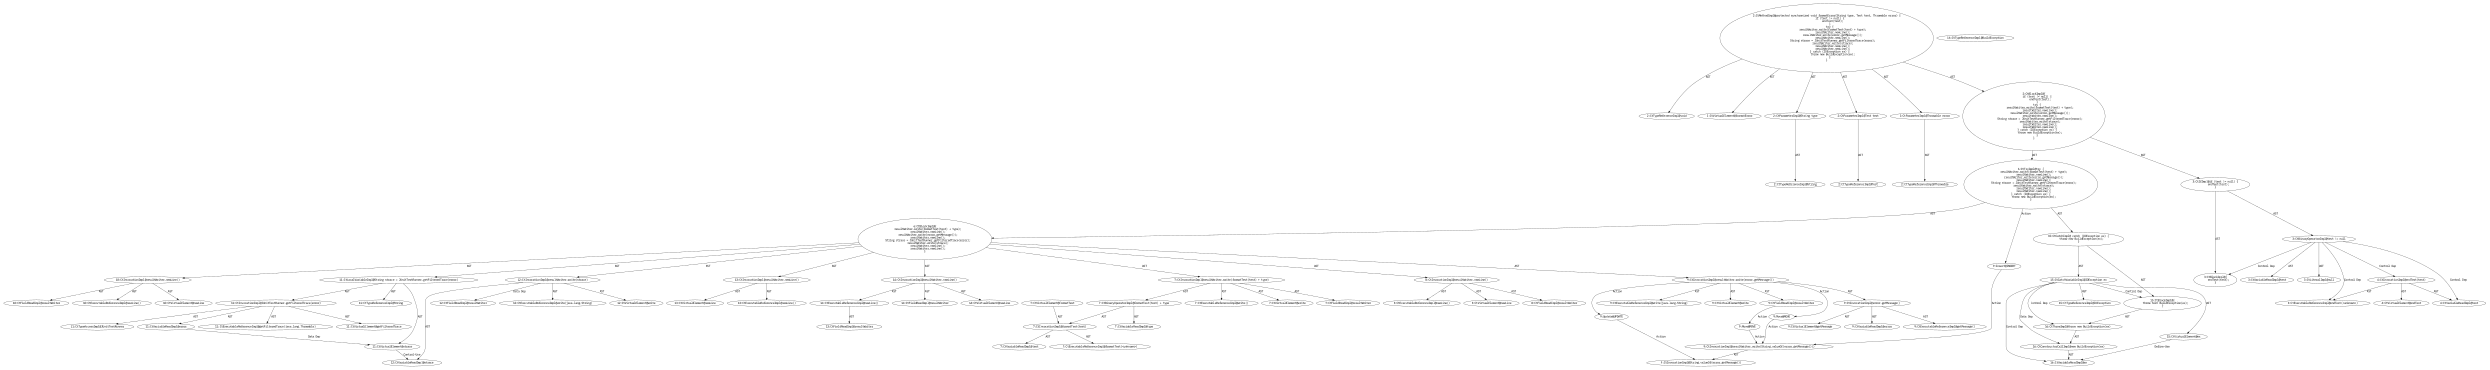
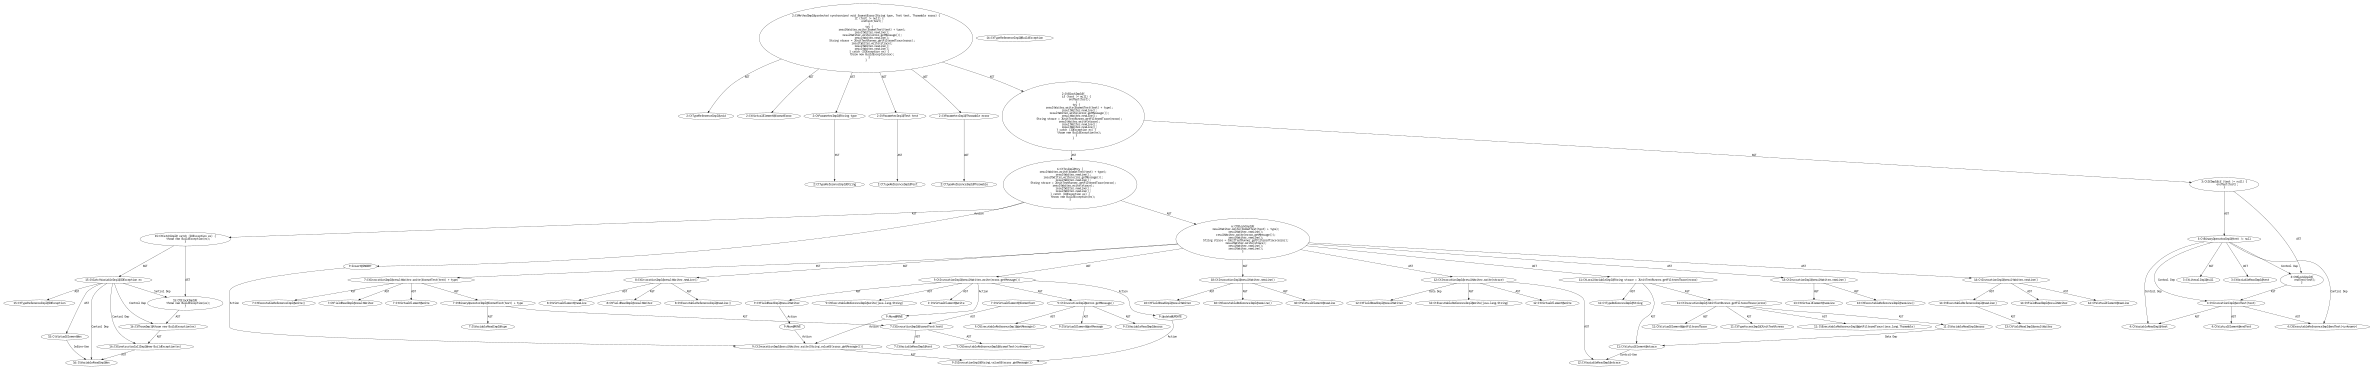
edge "3:CtBlockImpl@{ endTest(test); }" -> "4:CtInvocationImpl@endTest(test)": added, label "AST"
node "15:CtBlockImpl@{ throw test BuildException(ex); }": label "15:CtBlockImpl@{ throw test BuildException(ex); }" -> "15:CtBlockImpl@{ throw new BuildException(ex); }"
edge "15:CtCatchVariableImpl@IOException ex" -> "16:CtConstructorCallImpl@new BuildException(ex)": label "Data Dep" -> "Control Dep"
